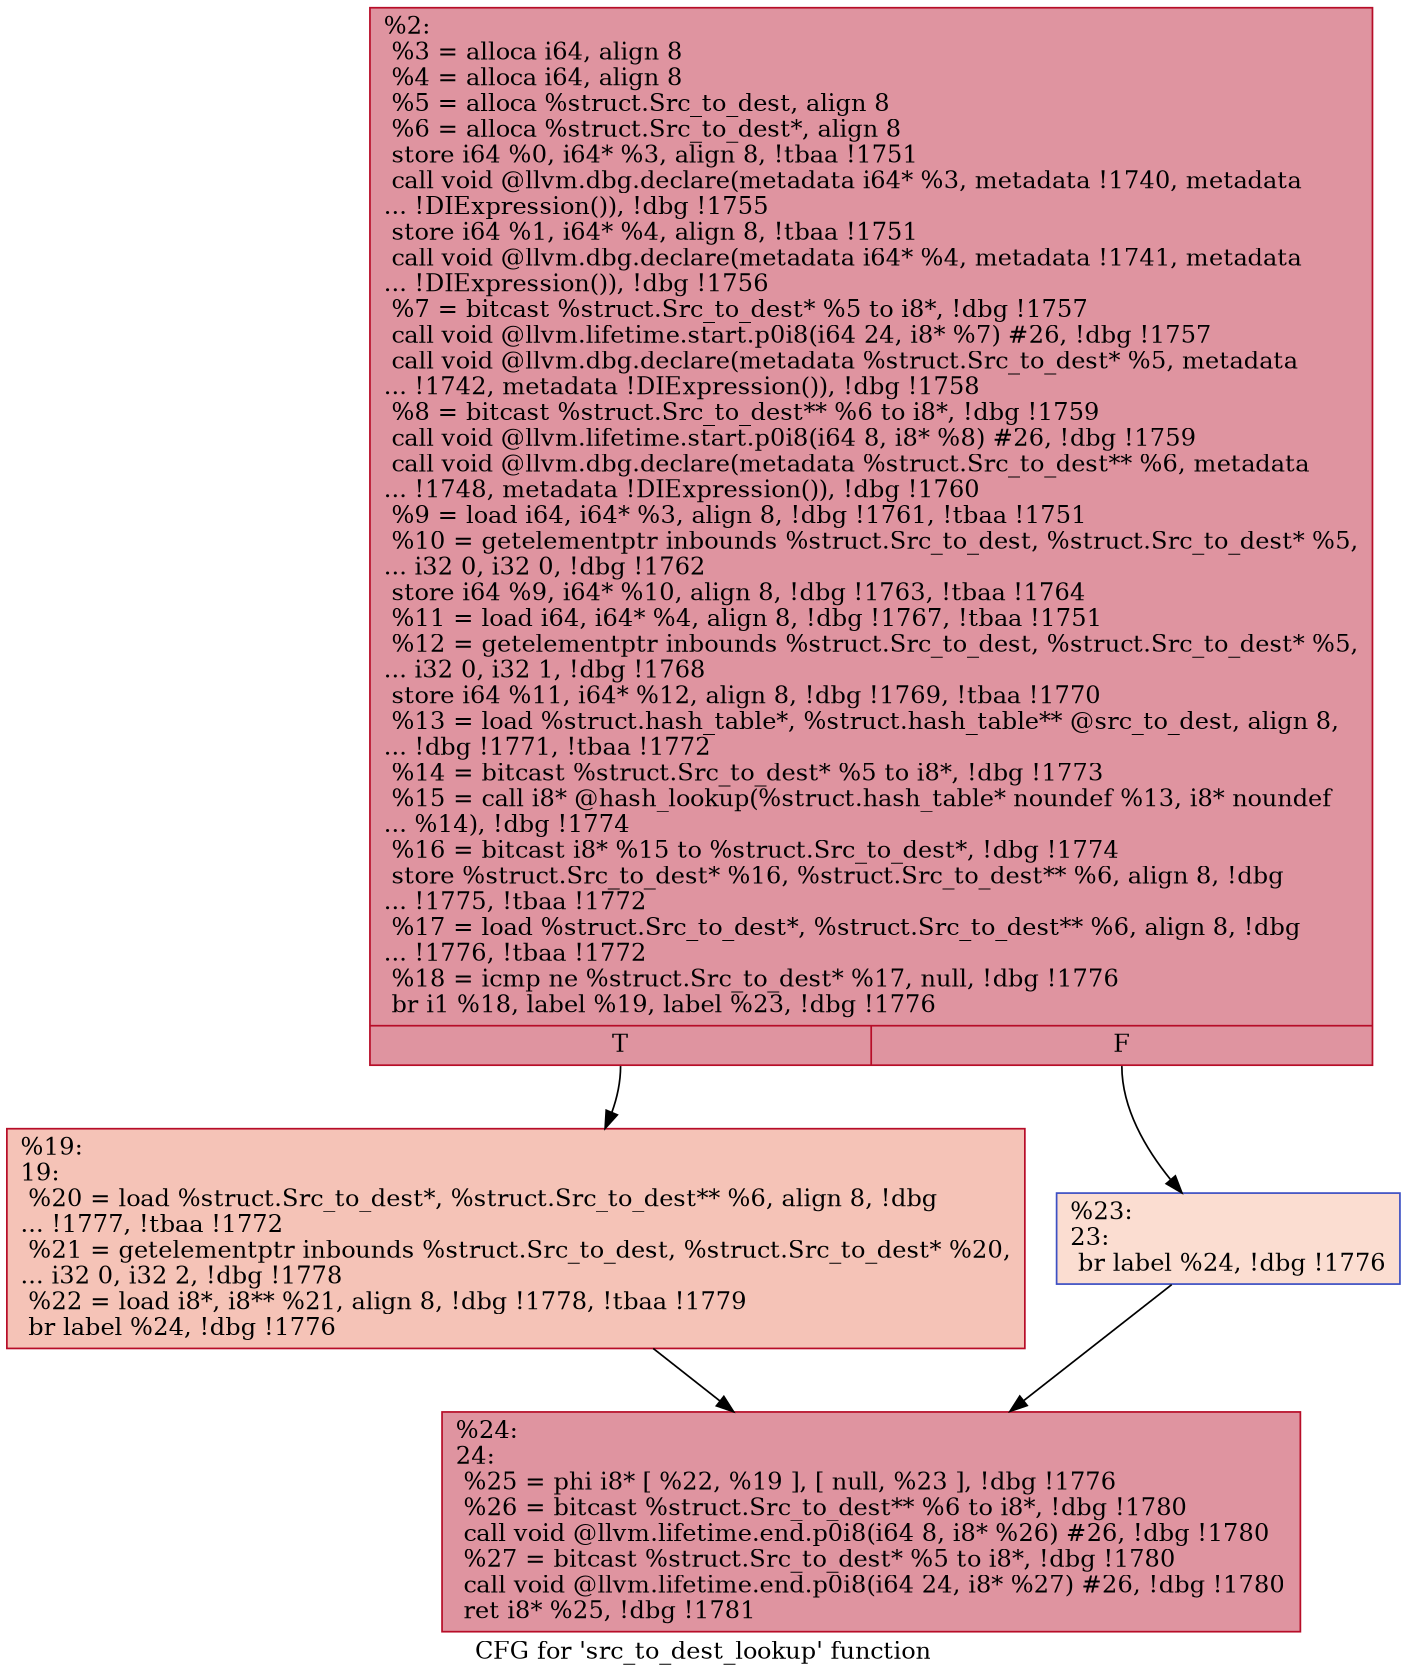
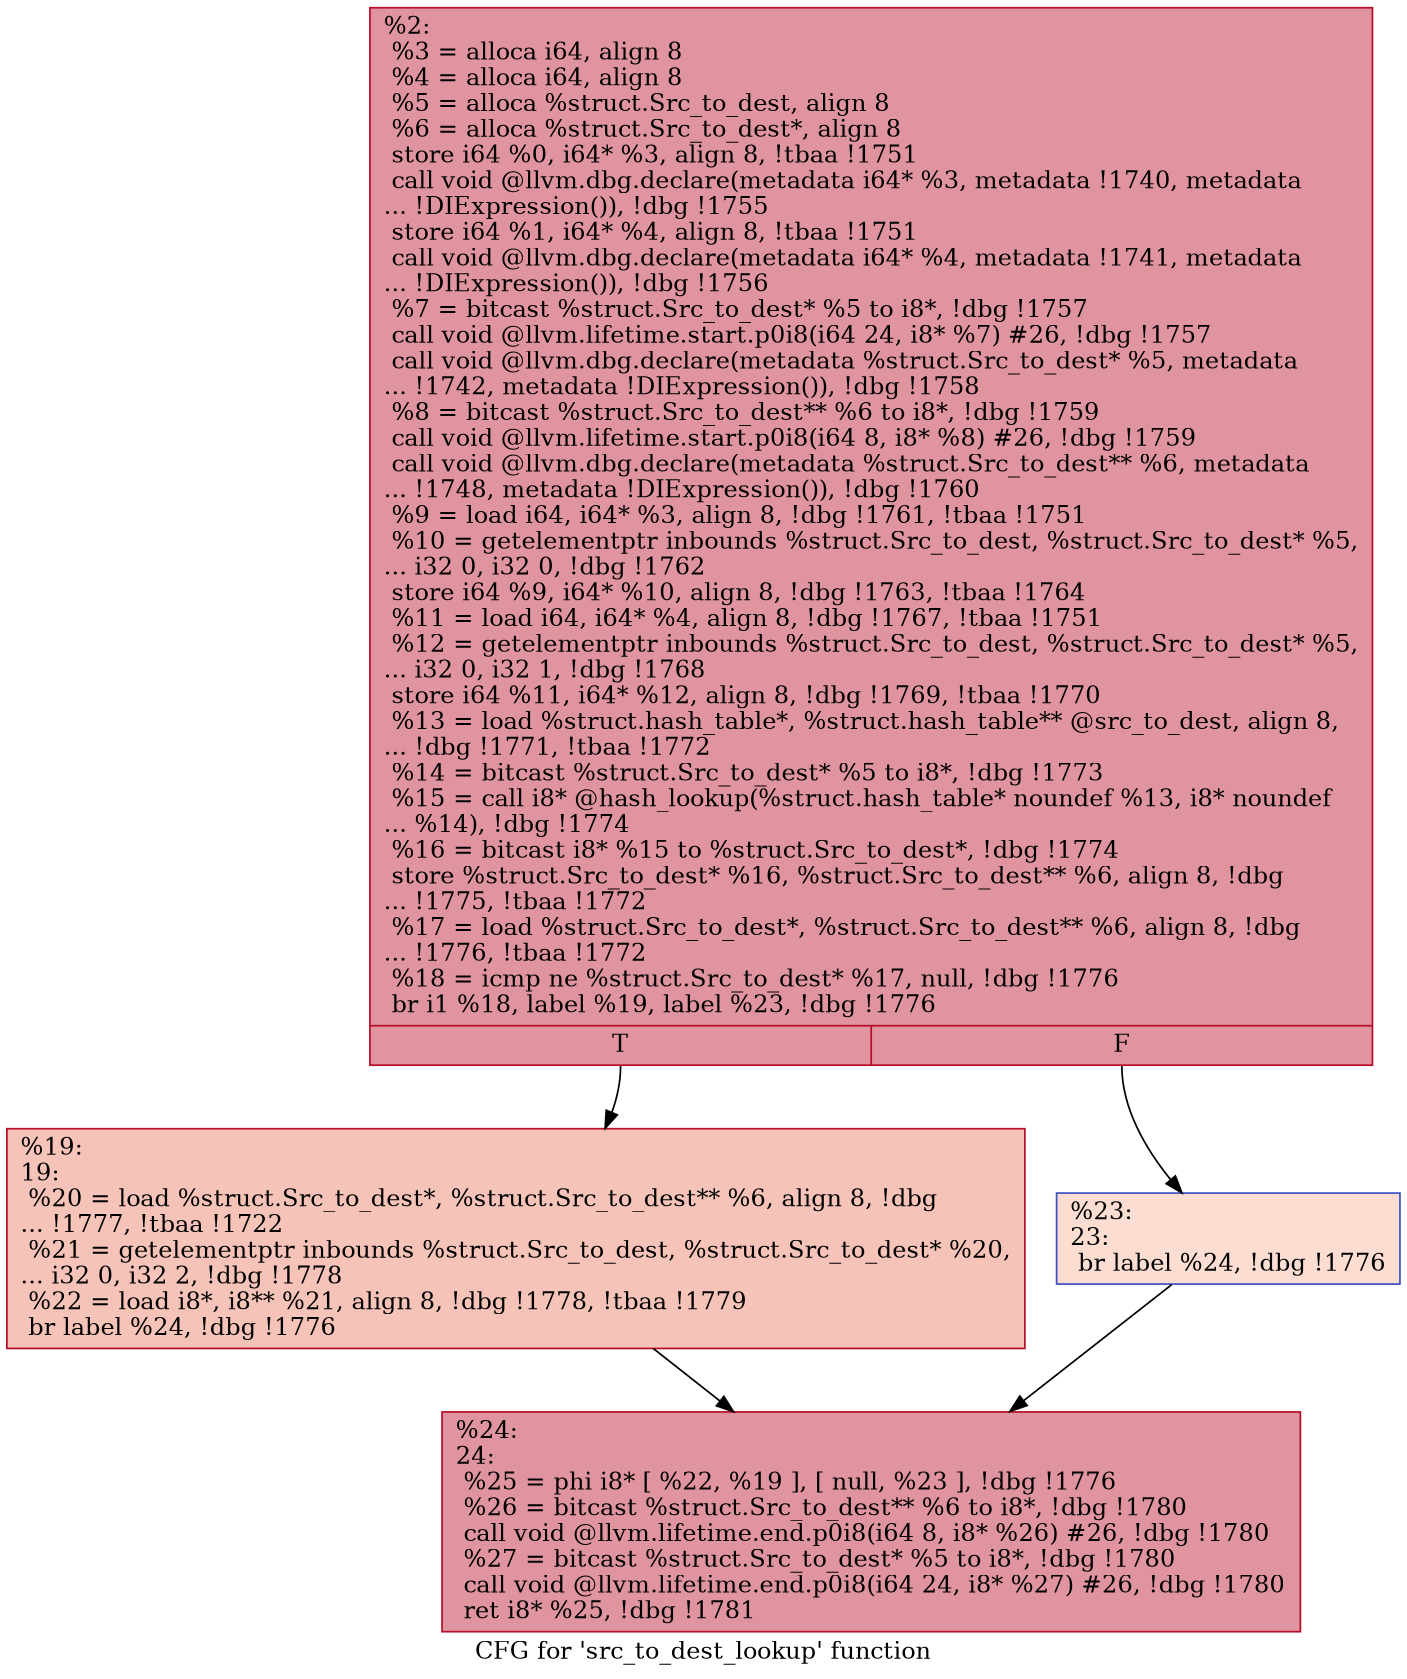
node "%19:": text "... !1777, !tbaa !1772" -> "... !1777, !tbaa !1722"
